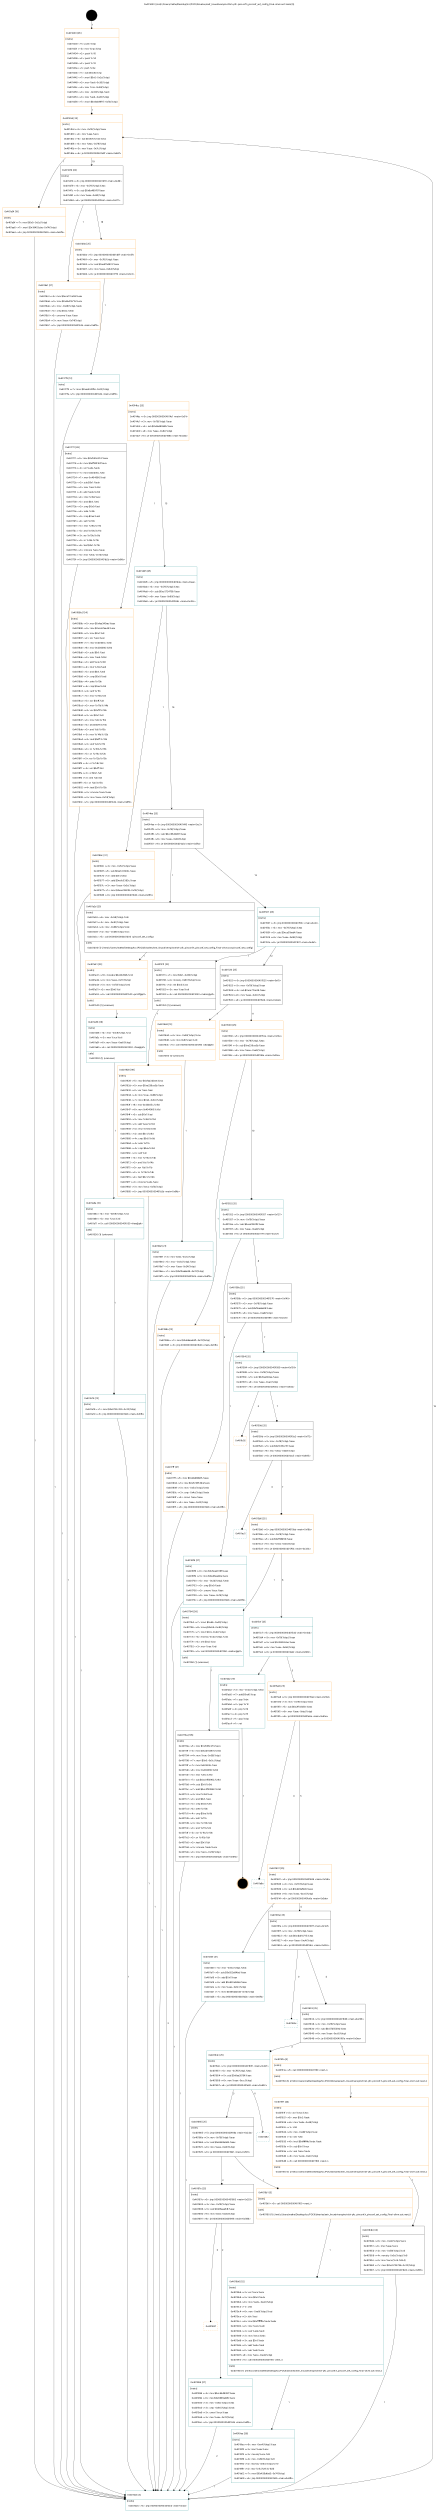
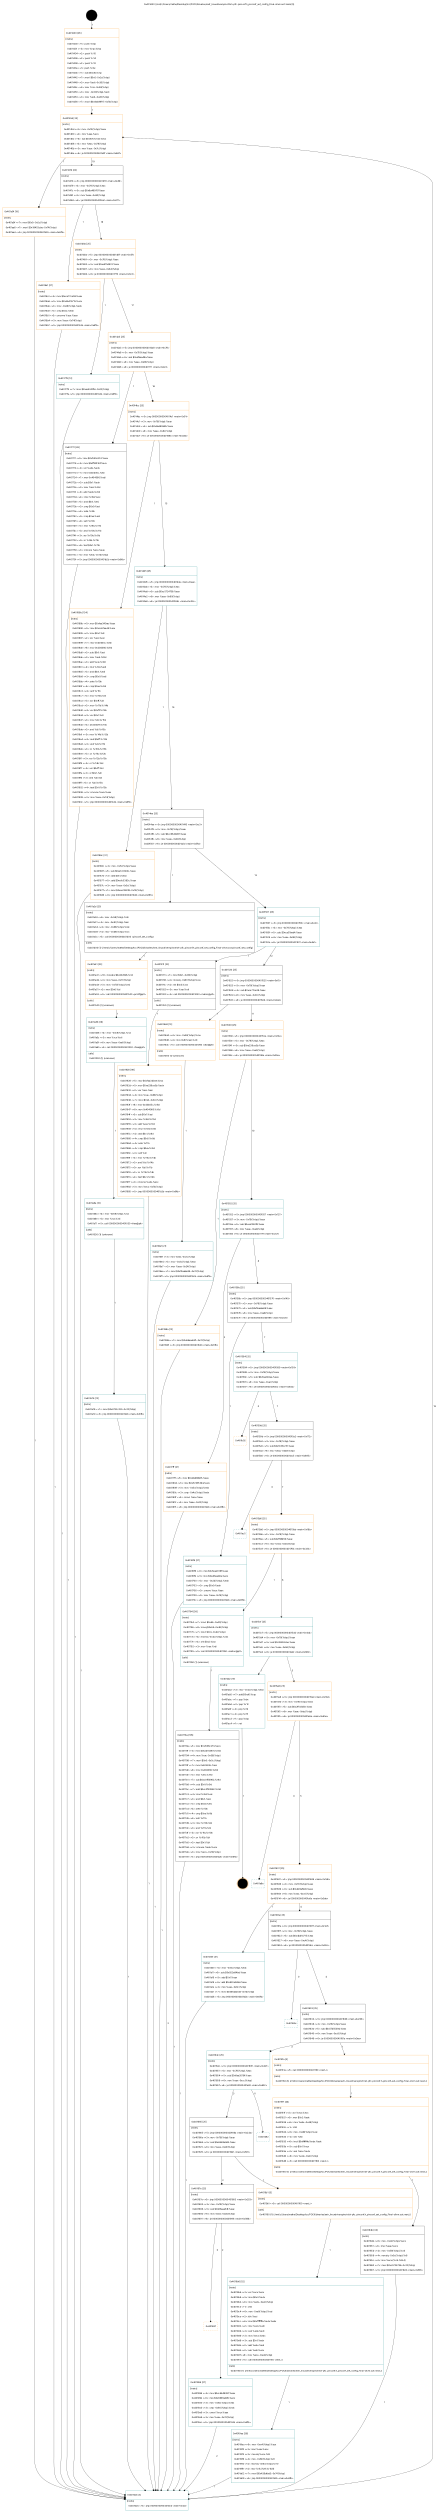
node "0x4014a3 [25]": added
